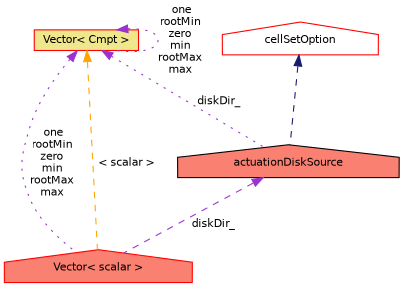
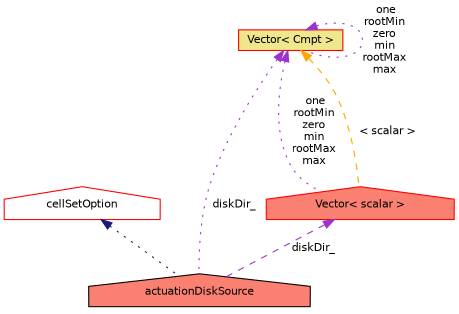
edge "actuationDiskSource" -> "cellSetOption": style dashed -> dotted
edge "Vector< scalar >" -> "actuationDiskSource": reversed
